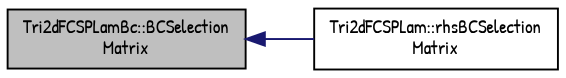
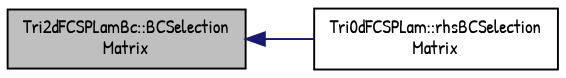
node "Tri2dFCSPLam::rhsBCSelection Matrix": label "Tri2dFCSPLam::rhsBCSelection Matrix" -> "Tri0dFCSPLam::rhsBCSelection Matrix"
